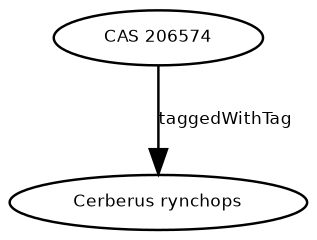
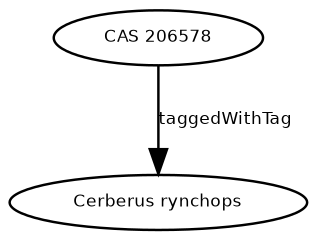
node "CAS 206574": label "CAS 206574" -> "CAS 206578"
